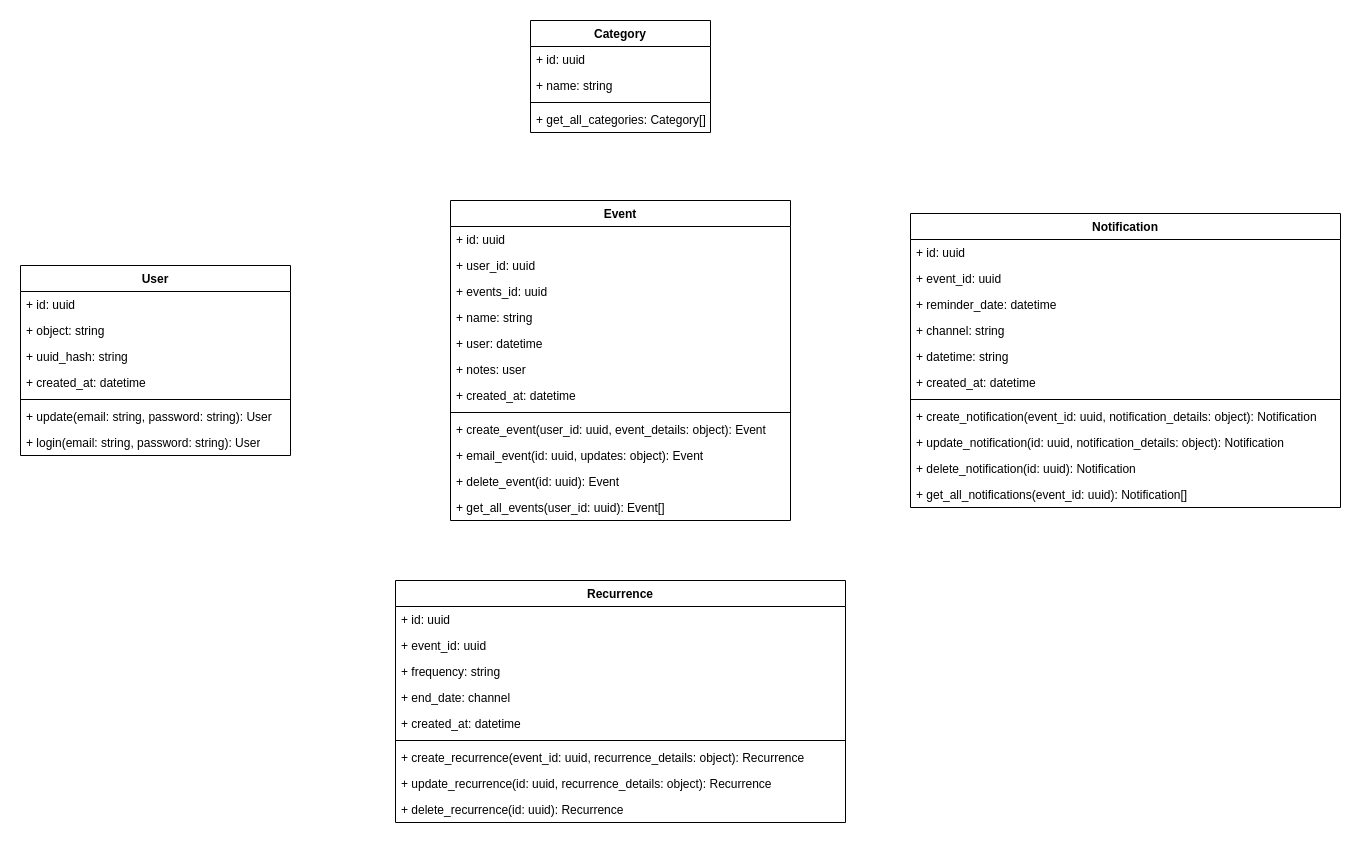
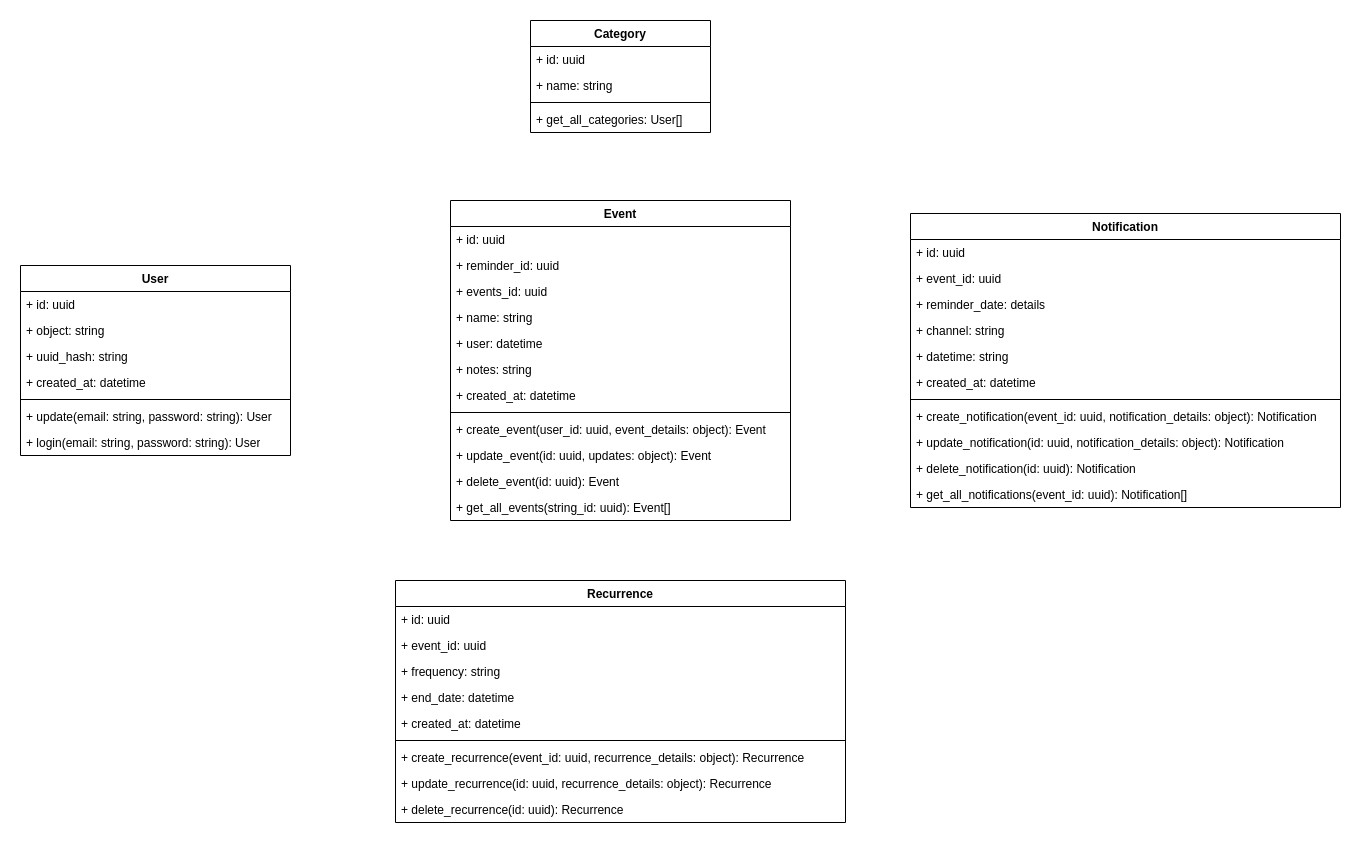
node "+ get_all_categories: Category[]": label "+ get_all_categories: Category[]" -> "+ get_all_categories: User[]"
node "+ user_id: uuid": label "+ user_id: uuid" -> "+ reminder_id: uuid"
node "+ reminder_date: datetime": label "+ reminder_date: datetime" -> "+ reminder_date: details"
node "+ notes: user": label "+ notes: user" -> "+ notes: string"
node "+ email_event(id: uuid, updates: object): Event": label "+ email_event(id: uuid, updates: object): Event" -> "+ update_event(id: uuid, updates: object): Event"
node "+ get_all_events(user_id: uuid): Event[]": label "+ get_all_events(user_id: uuid): Event[]" -> "+ get_all_events(string_id: uuid): Event[]"
node "+ end_date: channel": label "+ end_date: channel" -> "+ end_date: datetime"
